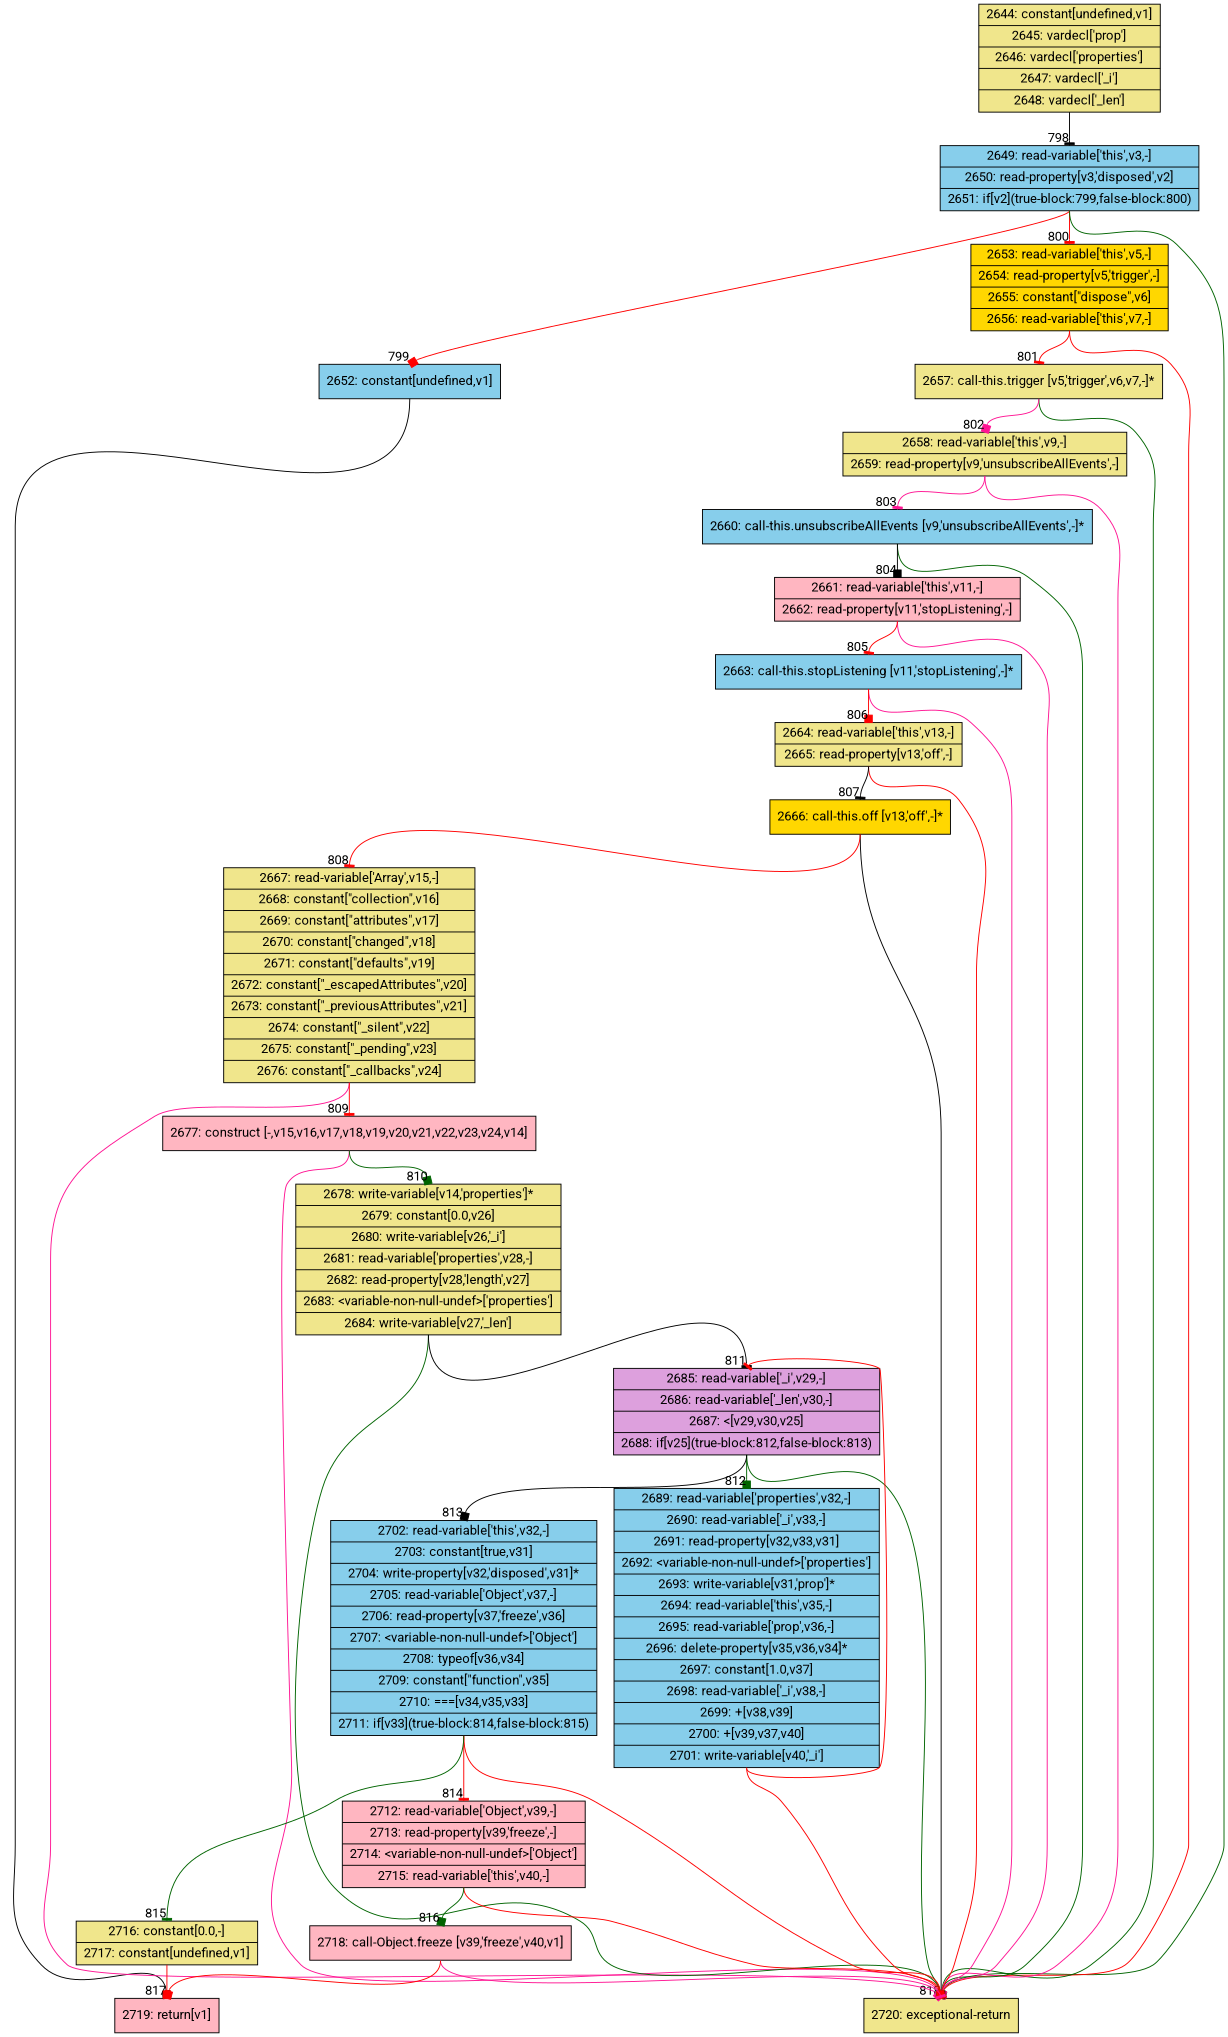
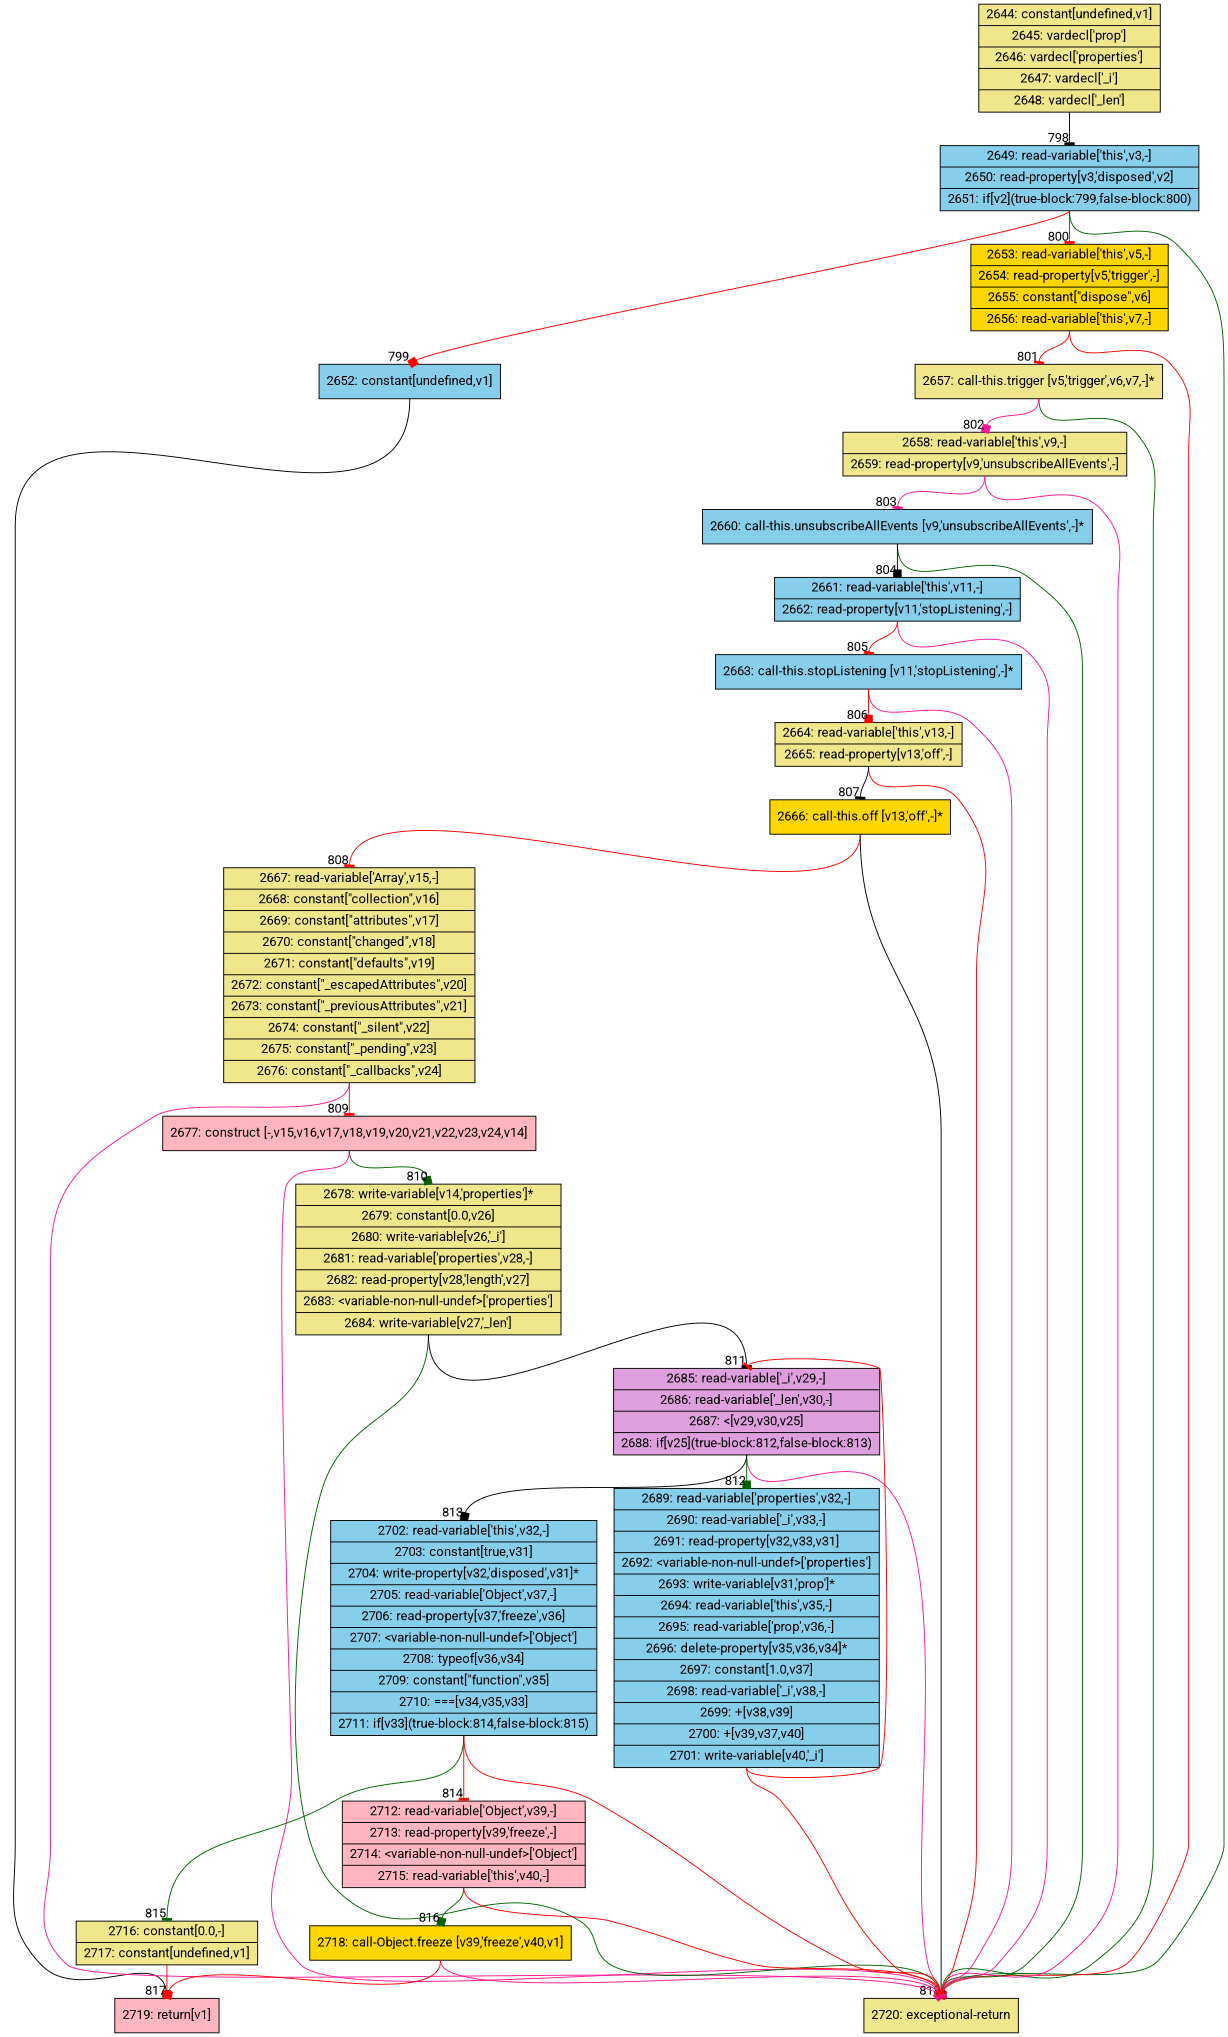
node "2661: read-variable['this',v11,-]": fillcolor lightpink -> skyblue
edge "2685: read-variable['_i',v29,-]" -> "2720: exceptional-return": color darkgreen -> deeppink
node "2718: call-Object.freeze [v39,'freeze',v40,v1]": fillcolor lightpink -> gold
